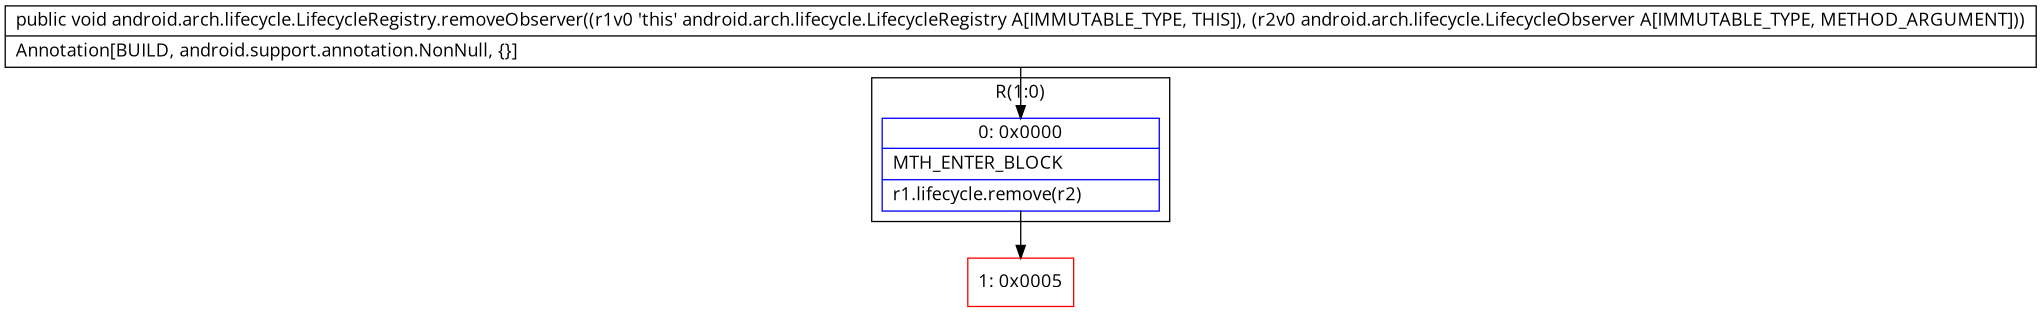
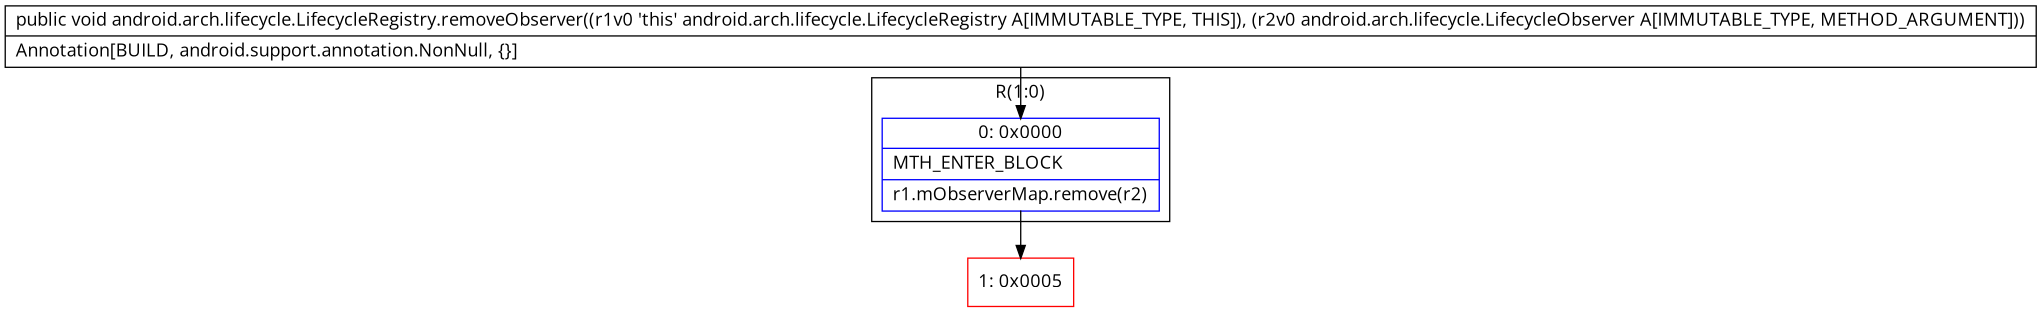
node "0: 0x0000": text "r1.lifecycle.remove(r2)" -> "r1.mObserverMap.remove(r2)"
